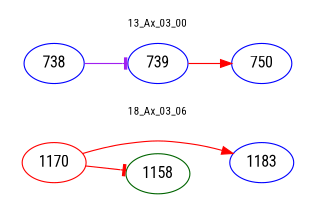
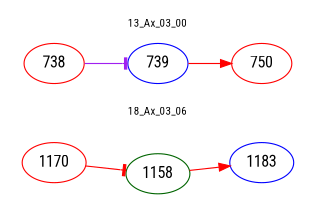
node "738": color blue -> red
node "750": color blue -> red
edge "1170" -> "1183": now "1158" -> "1183"
